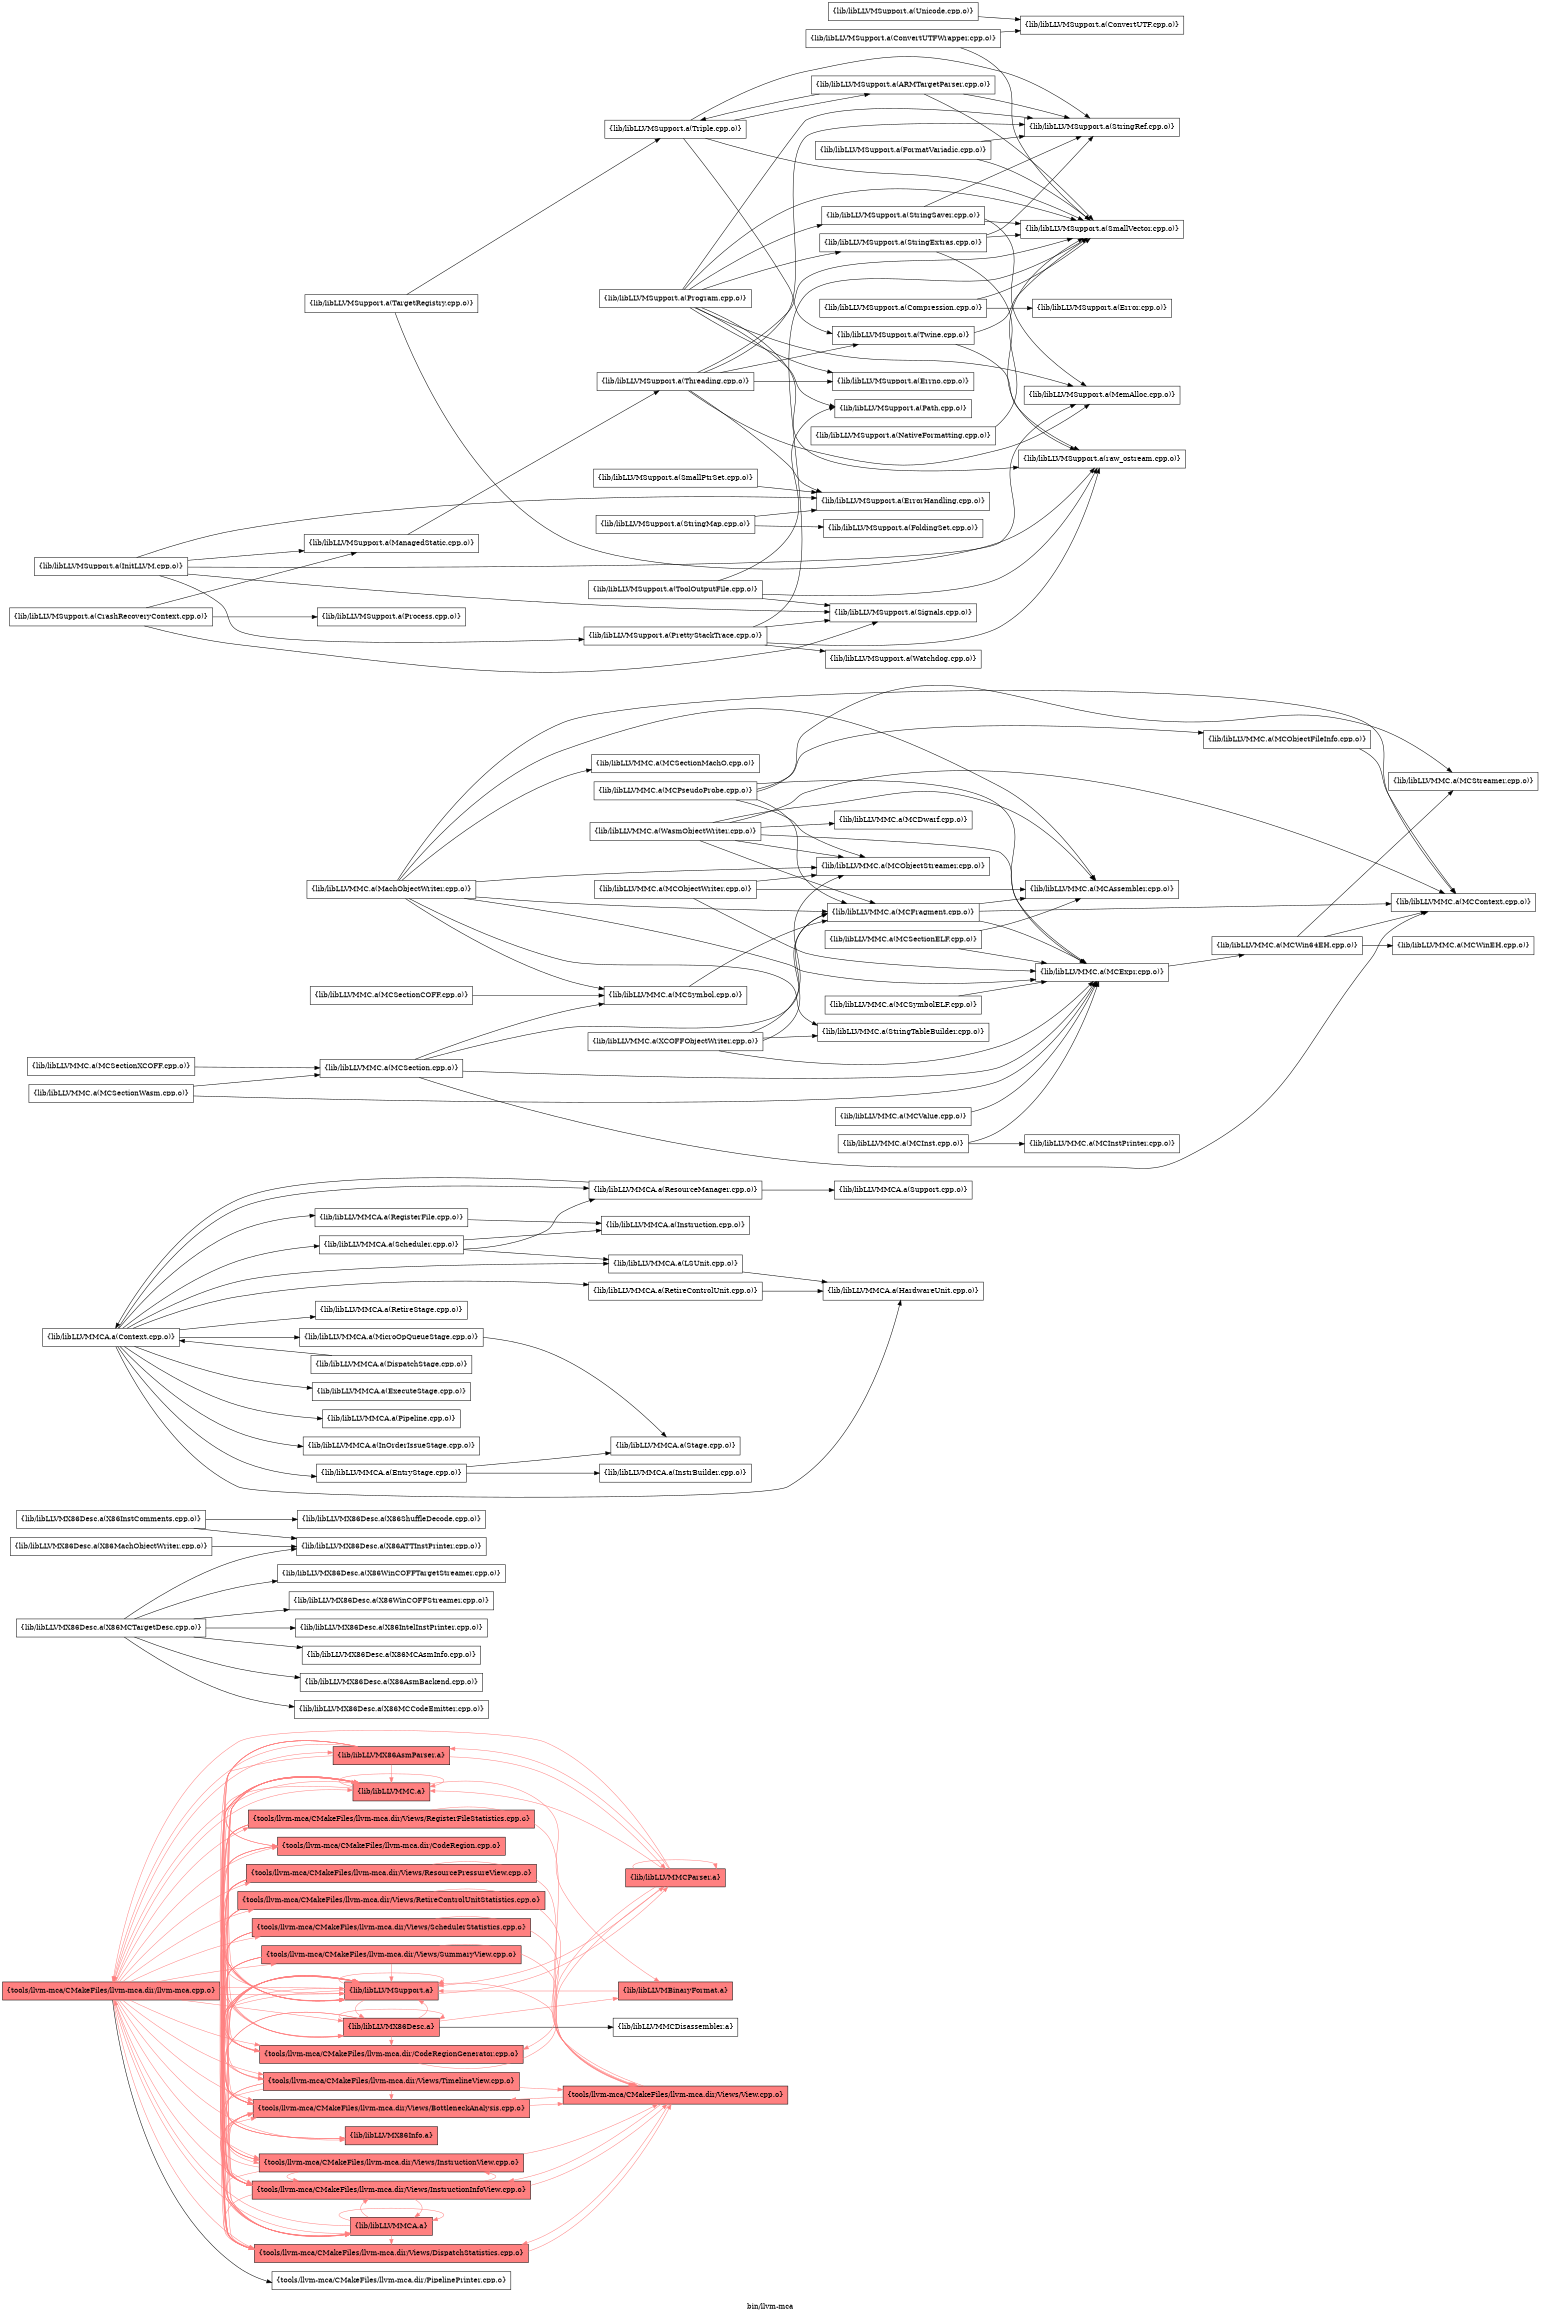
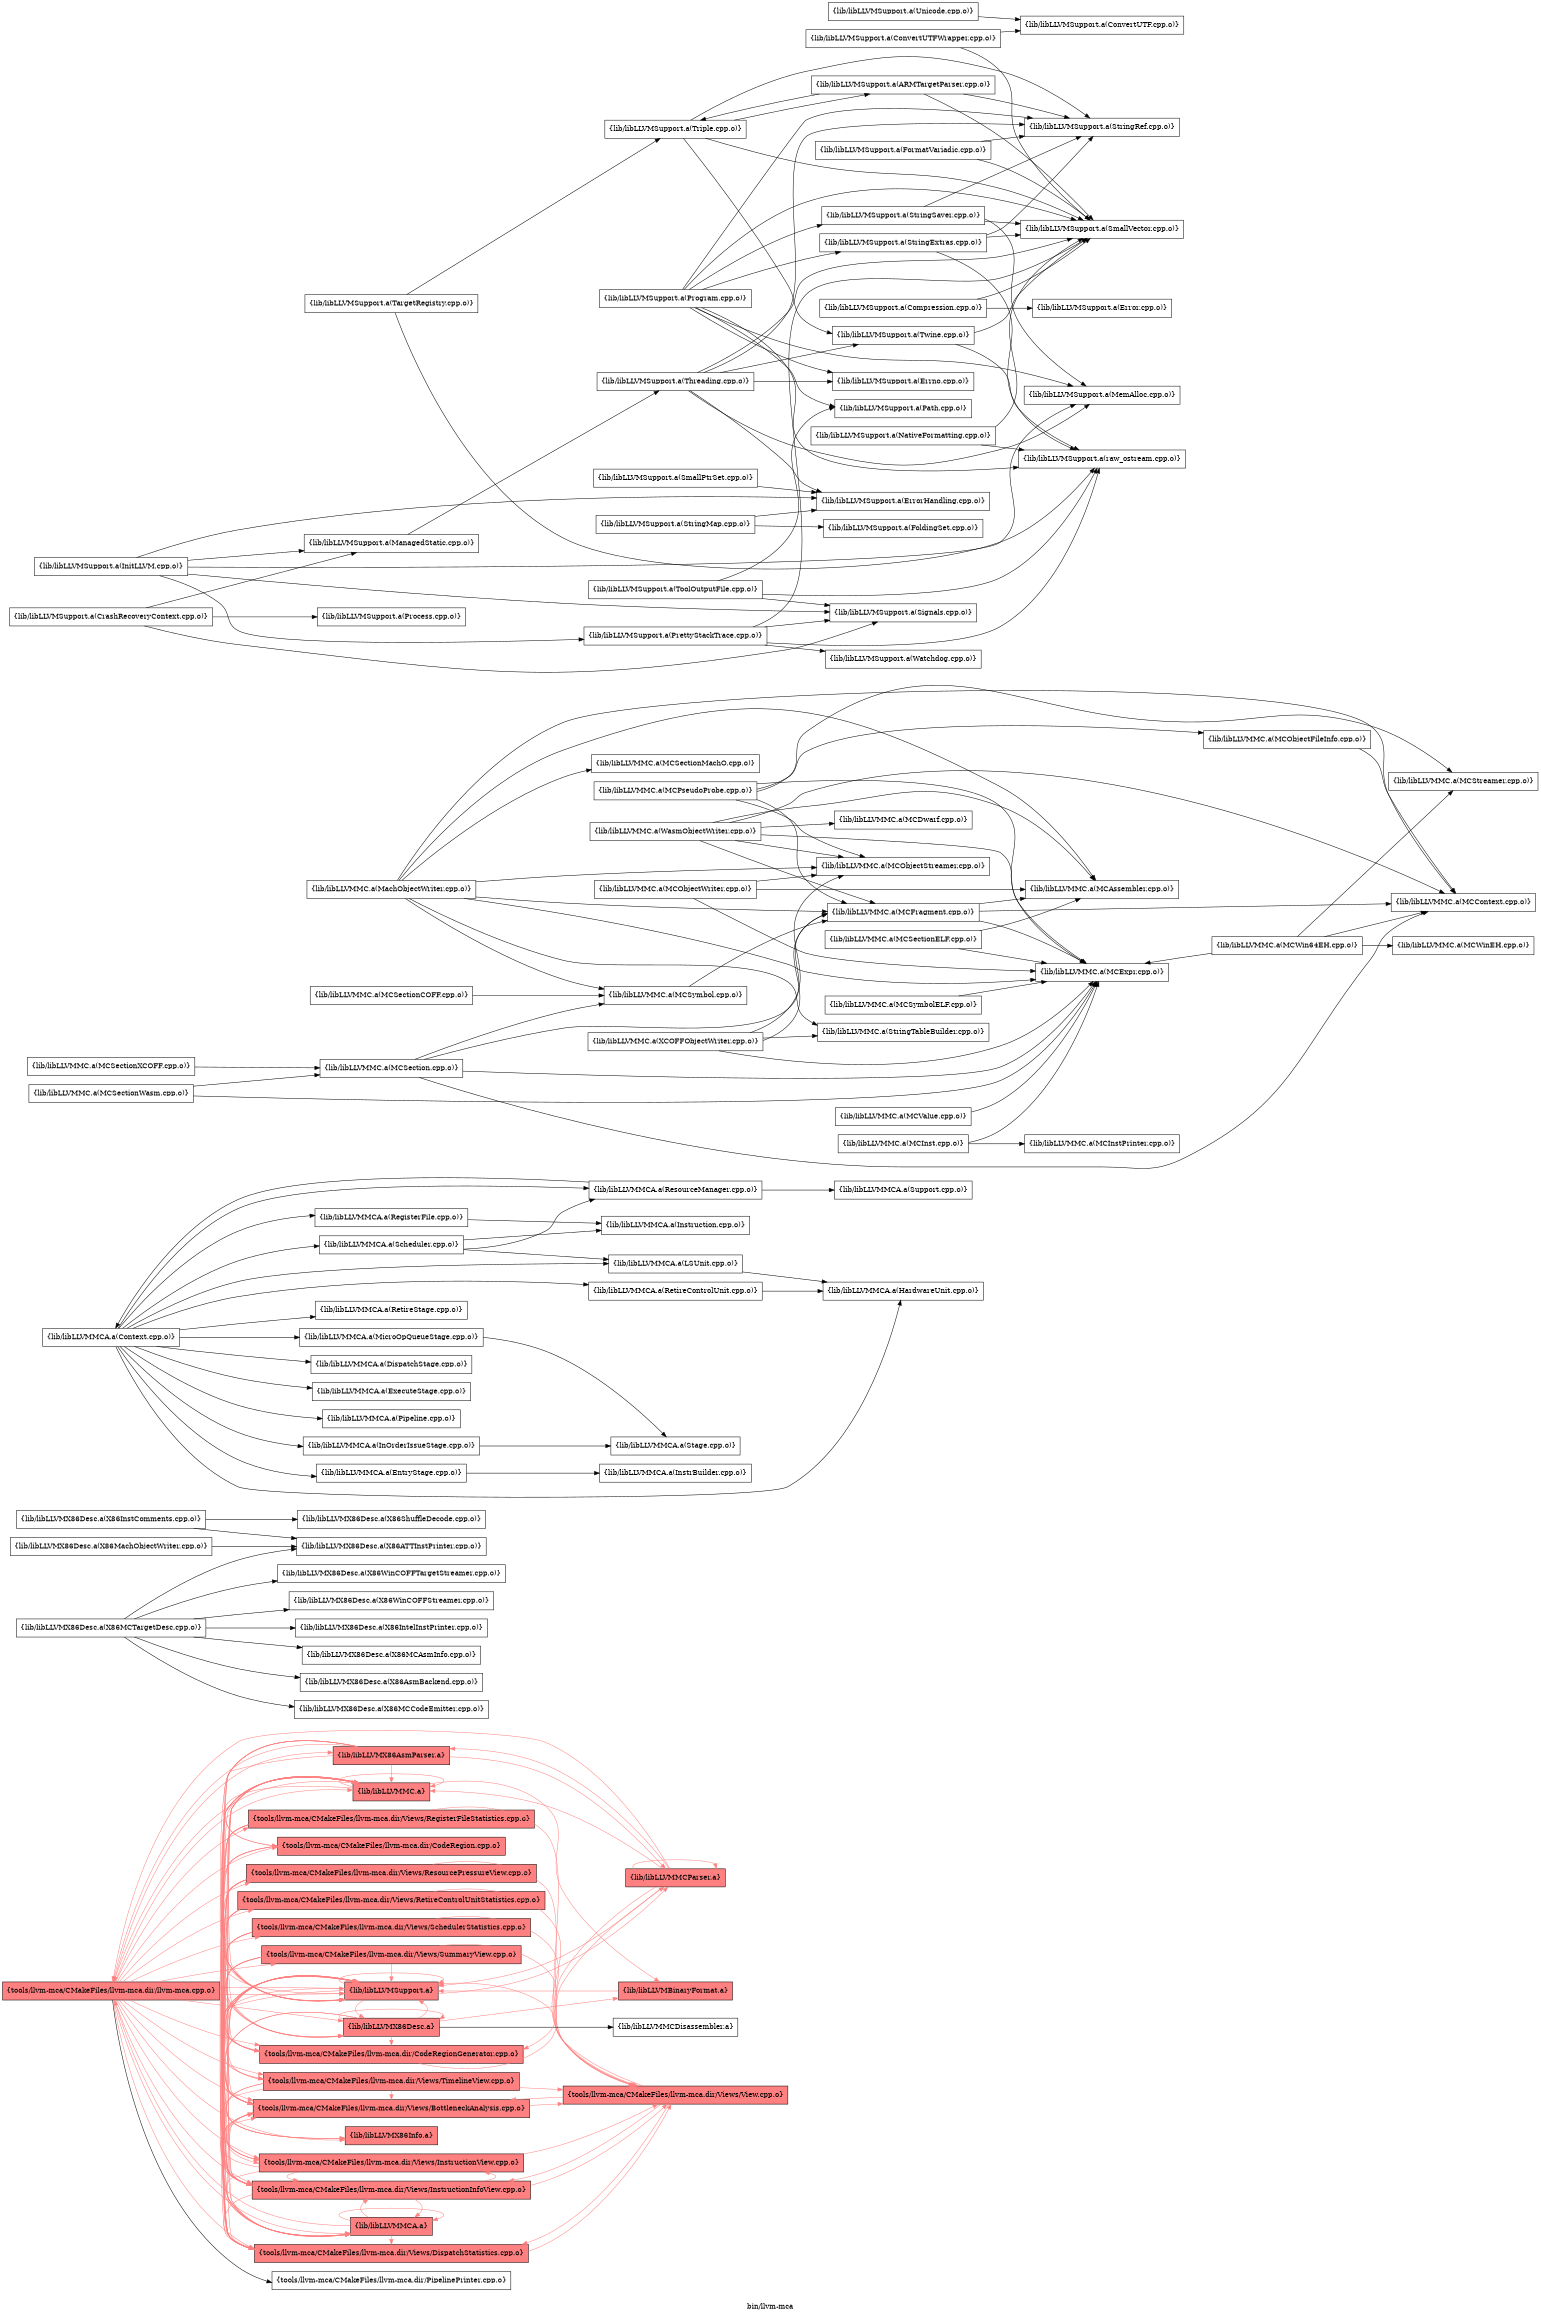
edge "{lib/libLLVMSupport.a(NativeFormatting.cpp.o)}" -> "{lib/libLLVMSupport.a(raw_ostream.cpp.o)}": added
edge "{lib/libLLVMMC.a(MCExpr.cpp.o)}" -> "{lib/libLLVMMC.a(MCWin64EH.cpp.o)}": reversed
edge "{lib/libLLVMMCA.a(DispatchStage.cpp.o)}" -> "{lib/libLLVMMCA.a(Context.cpp.o)}": reversed
edge "{lib/libLLVMMCA.a(EntryStage.cpp.o)}" -> "{lib/libLLVMMCA.a(Stage.cpp.o)}": now "{lib/libLLVMMCA.a(InOrderIssueStage.cpp.o)}" -> "{lib/libLLVMMCA.a(Stage.cpp.o)}"
